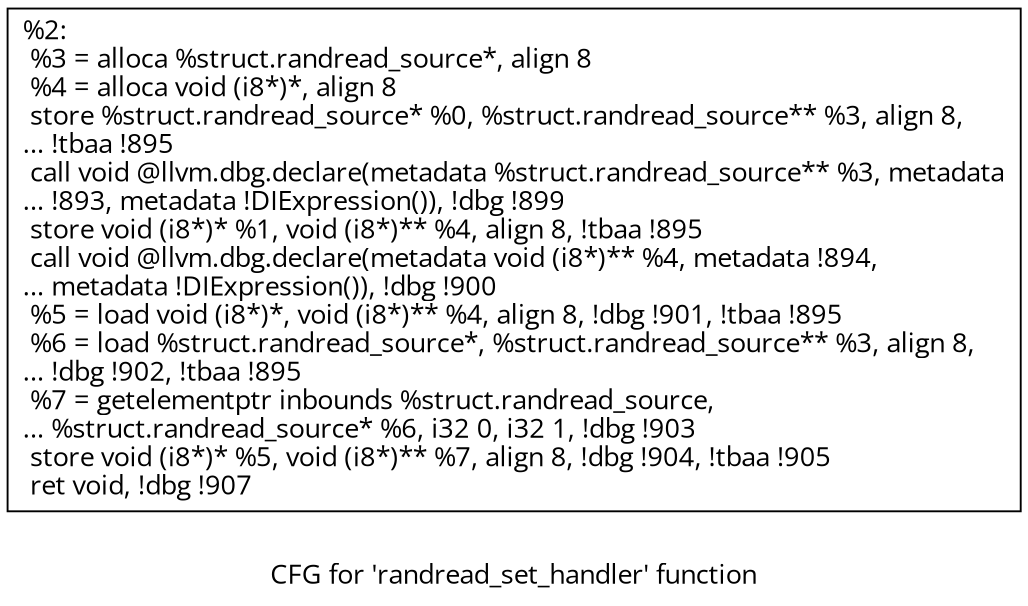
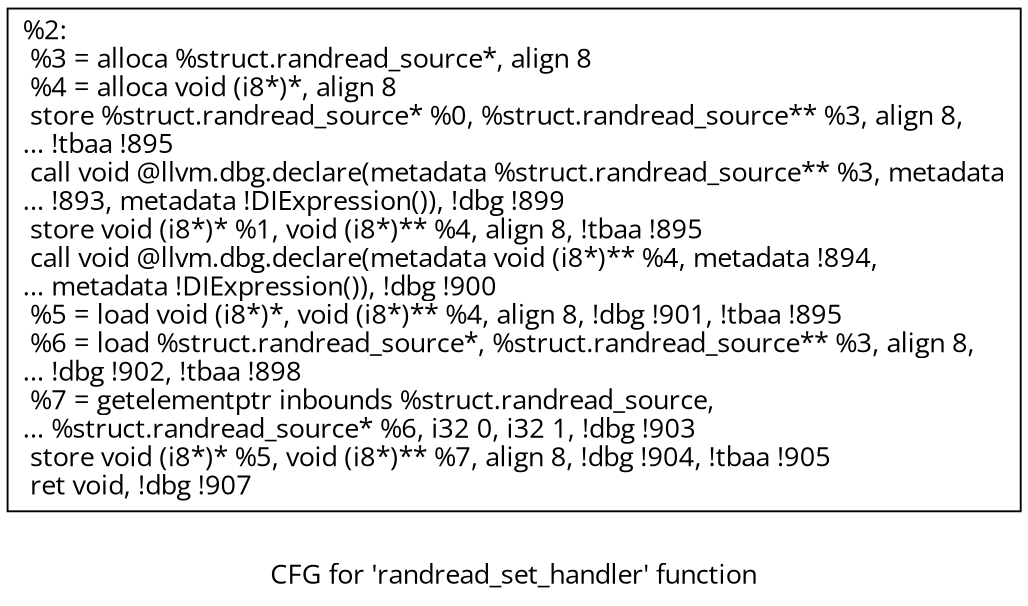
node "%2:": text "... !dbg !902, !tbaa !895" -> "... !dbg !902, !tbaa !898"
